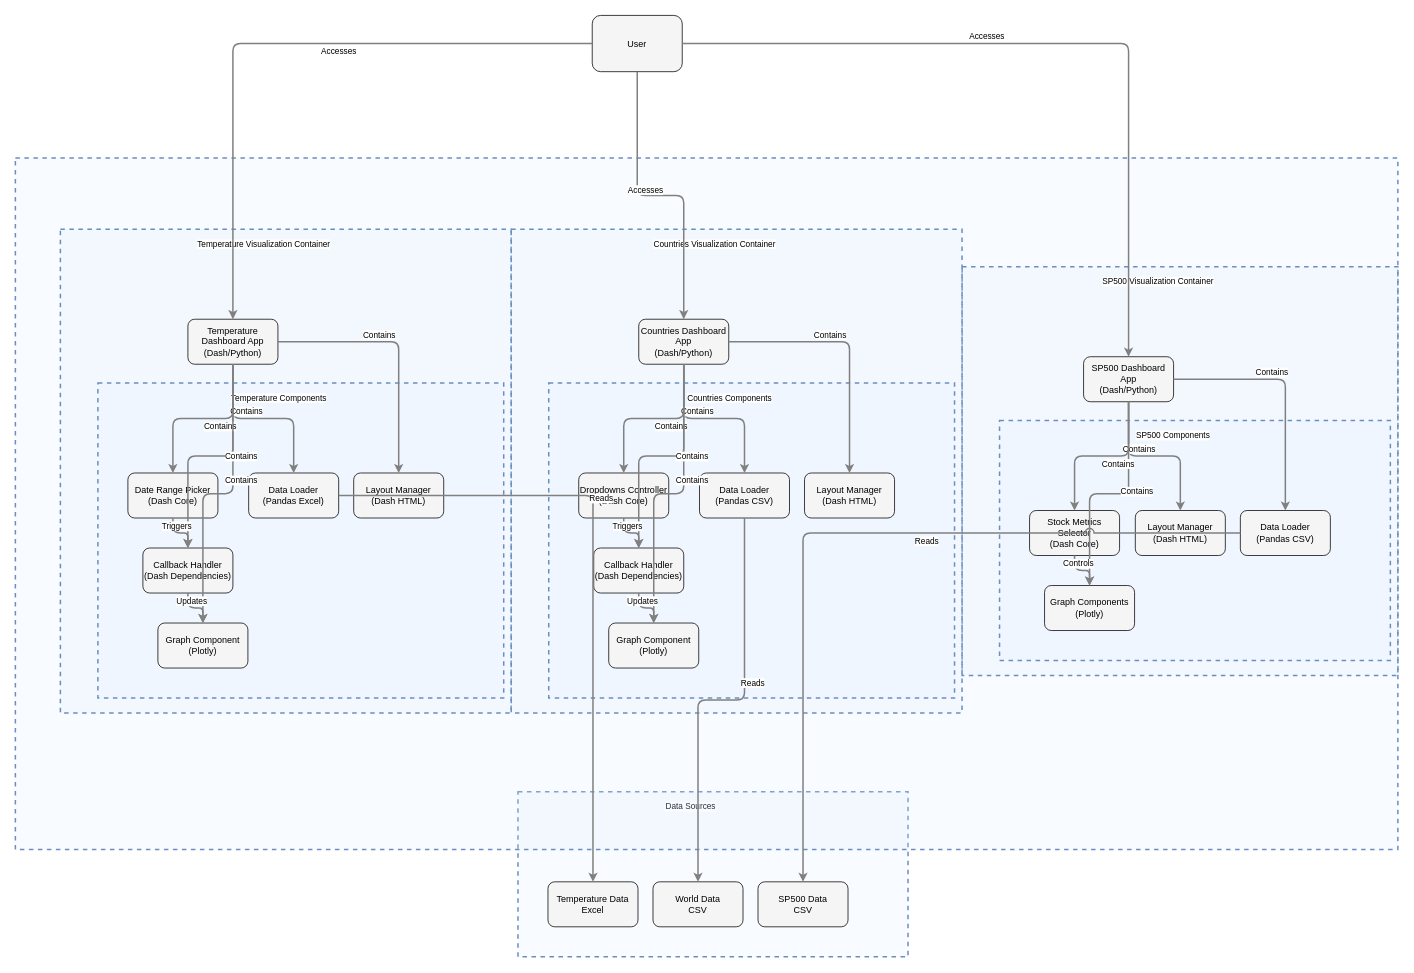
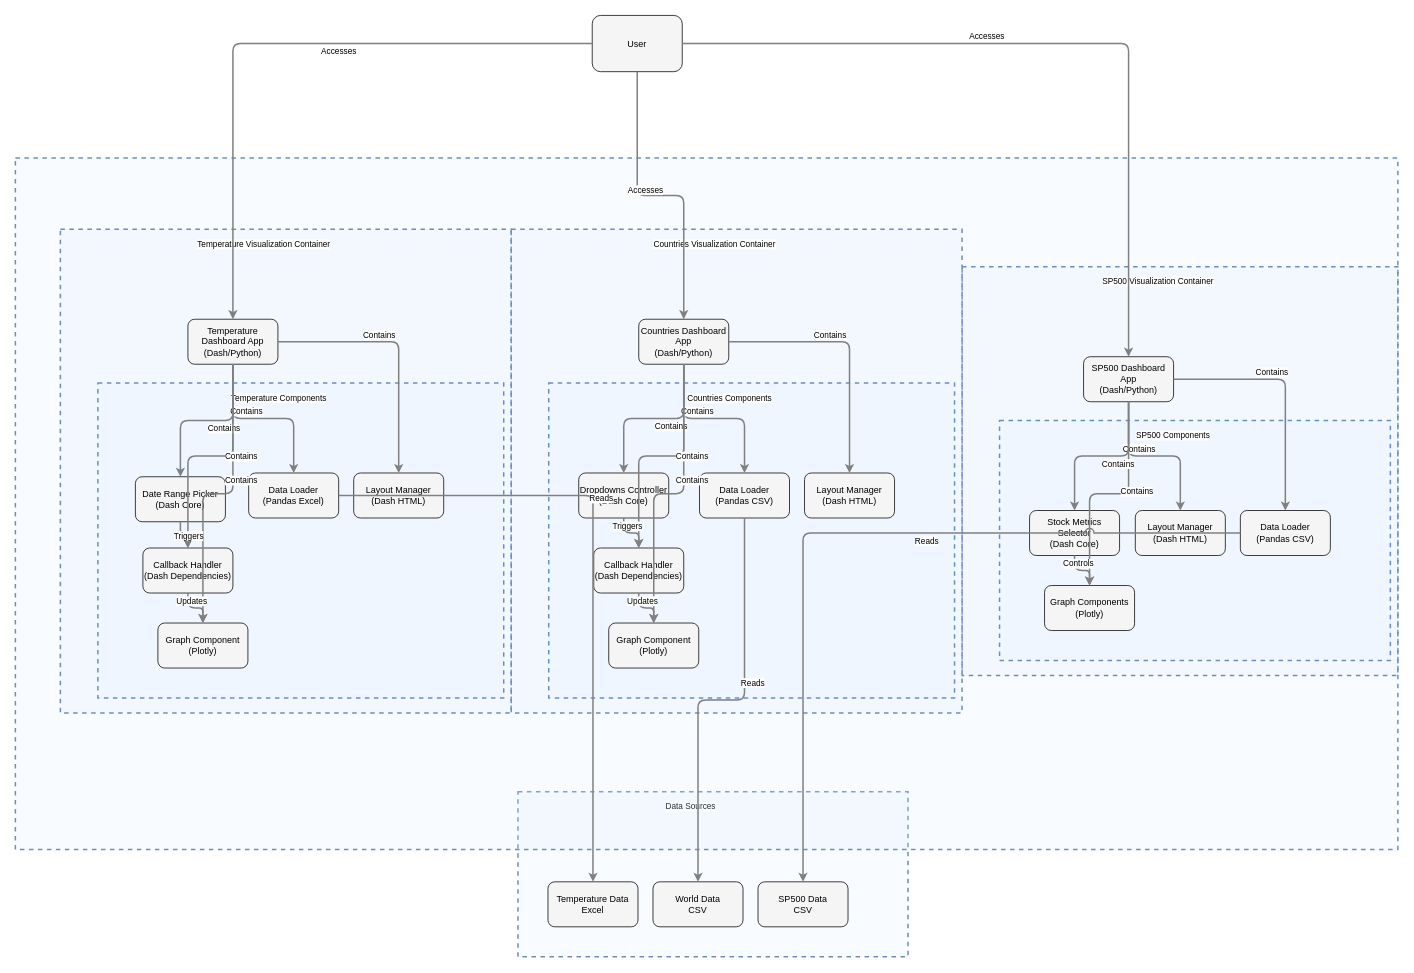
node "Date Range Picker (Dash Core)": moved (173, 495) -> (180, 499)
